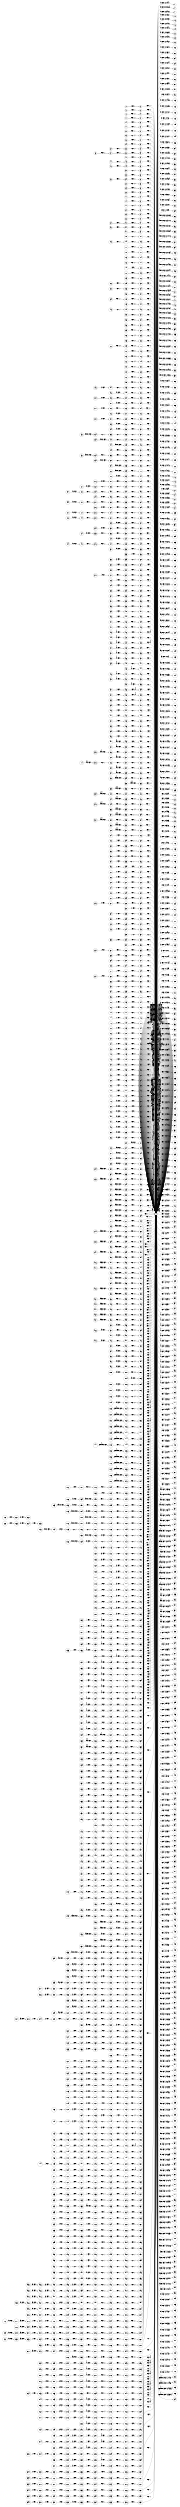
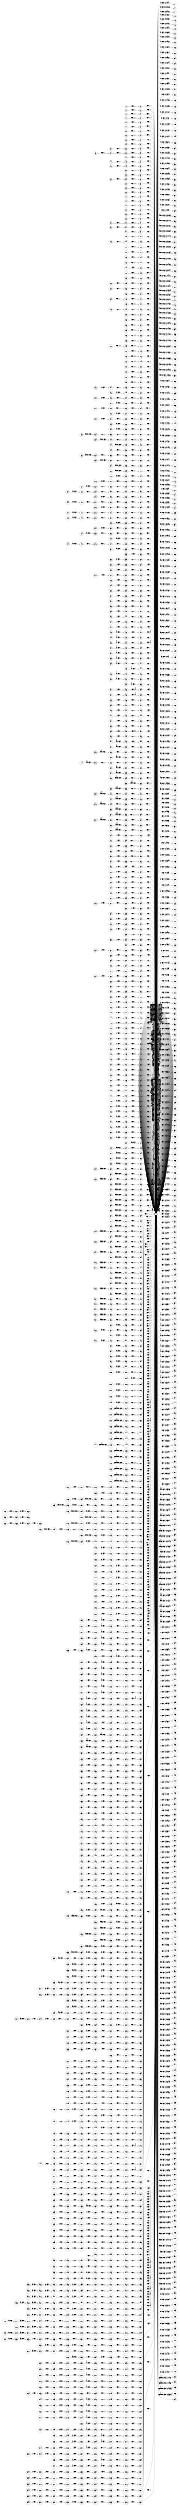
node "1409": added
edge "1925" -> "1926": now "1917" -> "1926"
edge "2214" -> "2206": now "2214" -> "2215"
